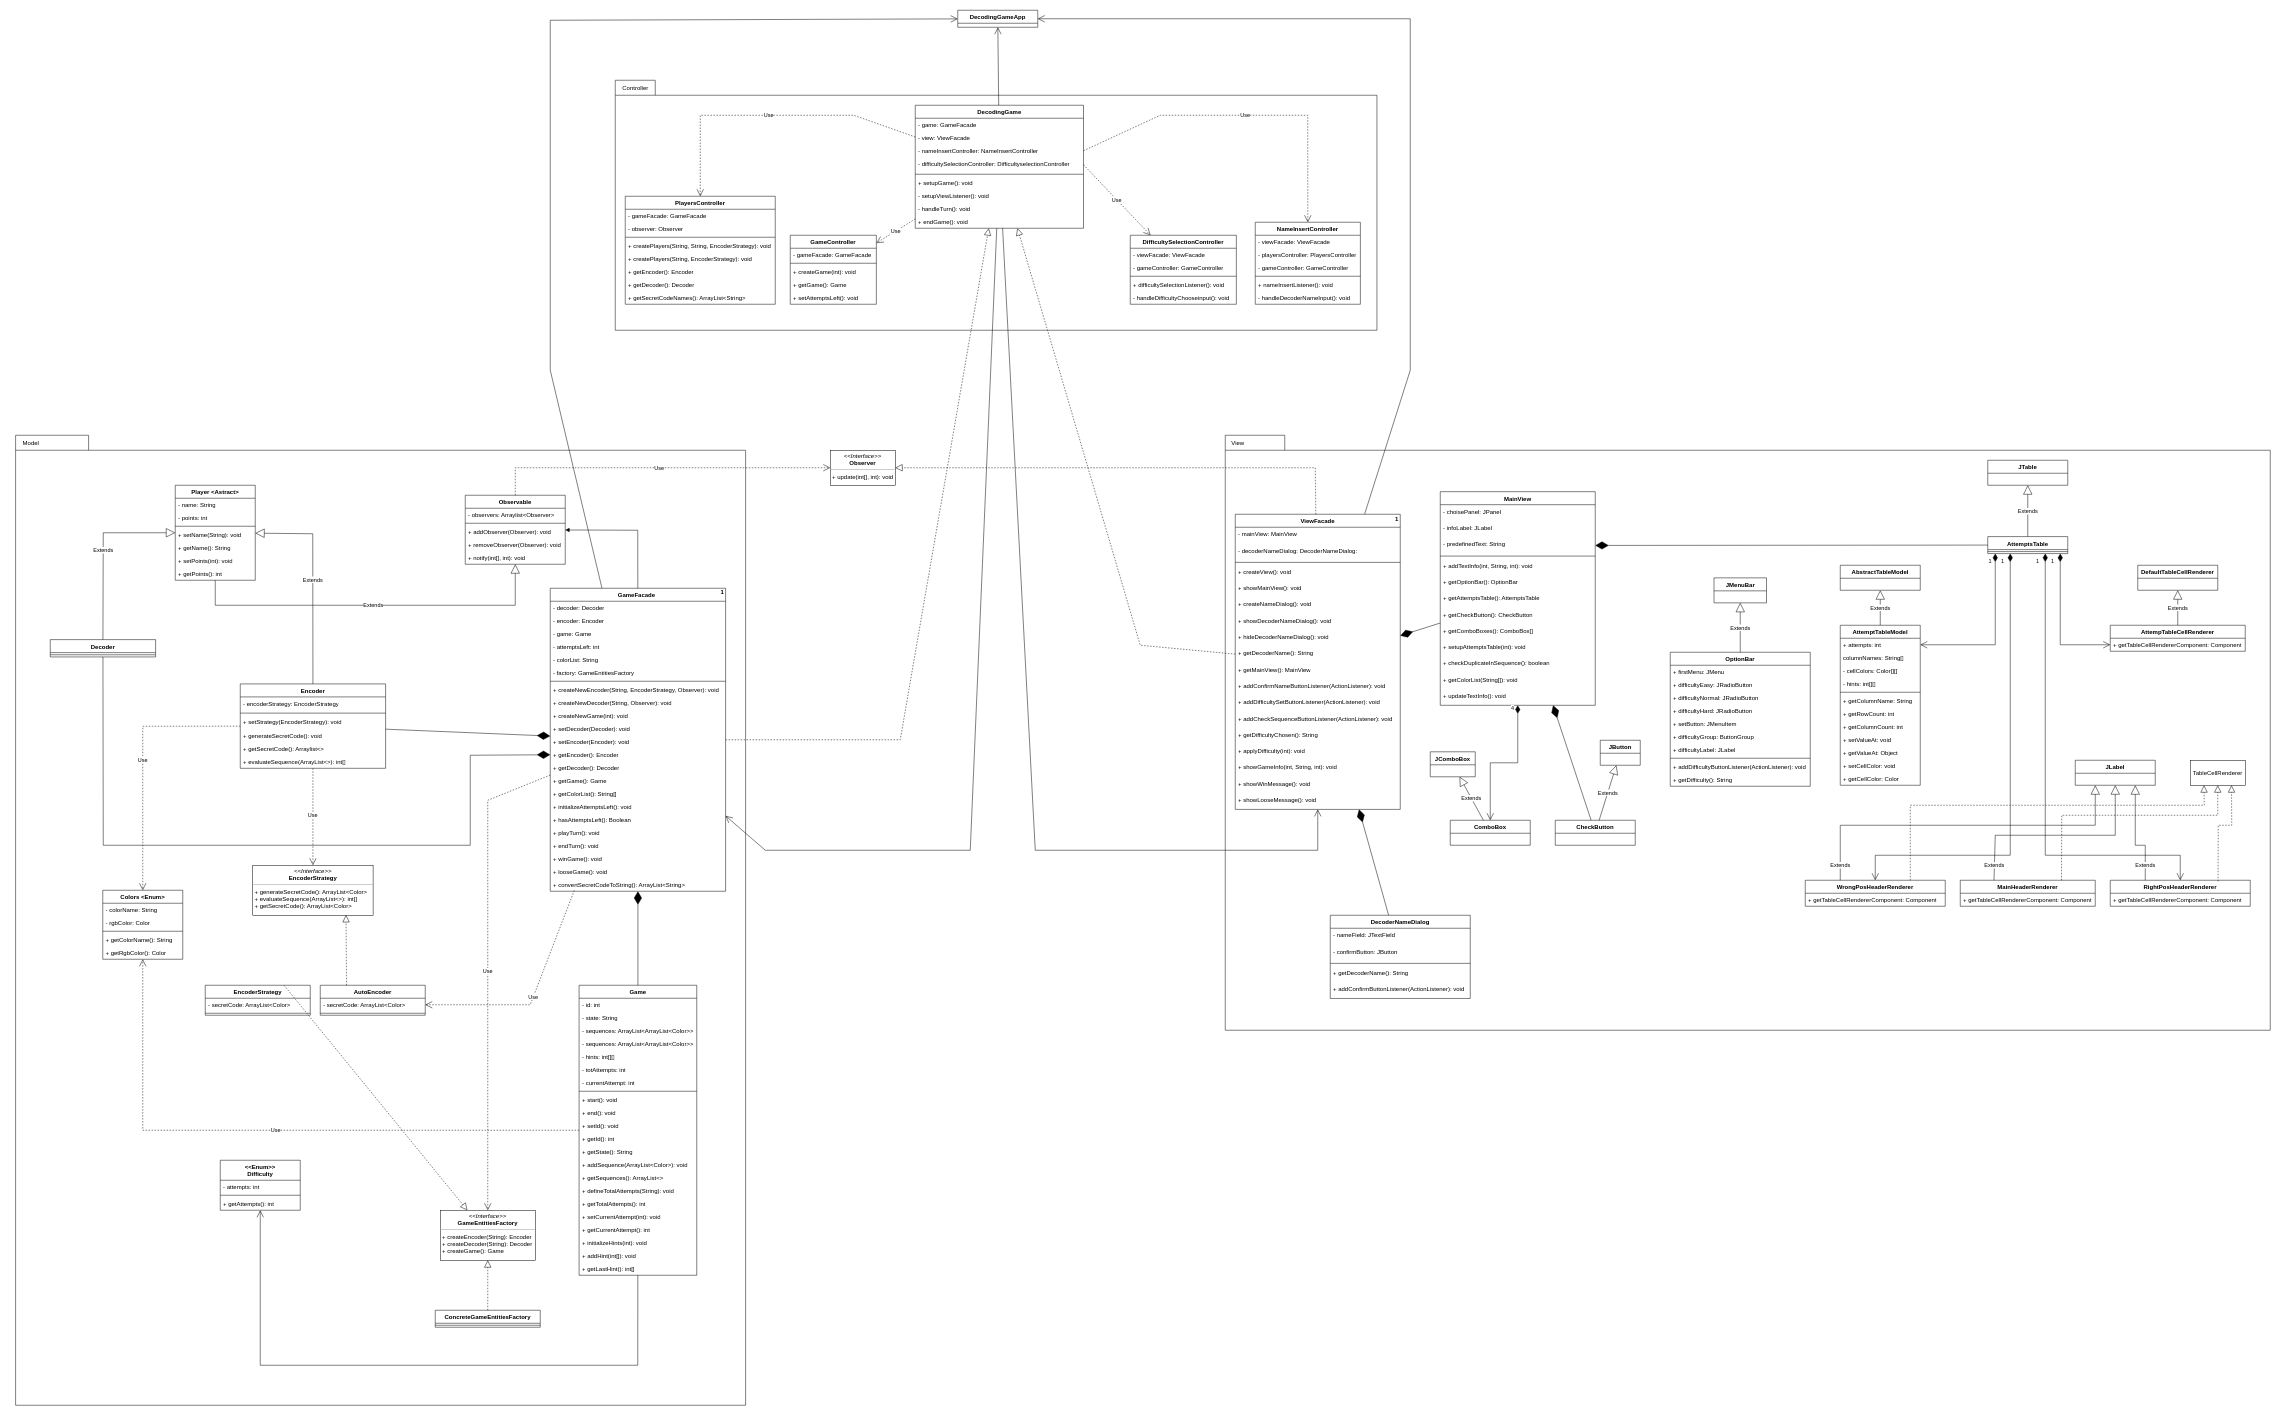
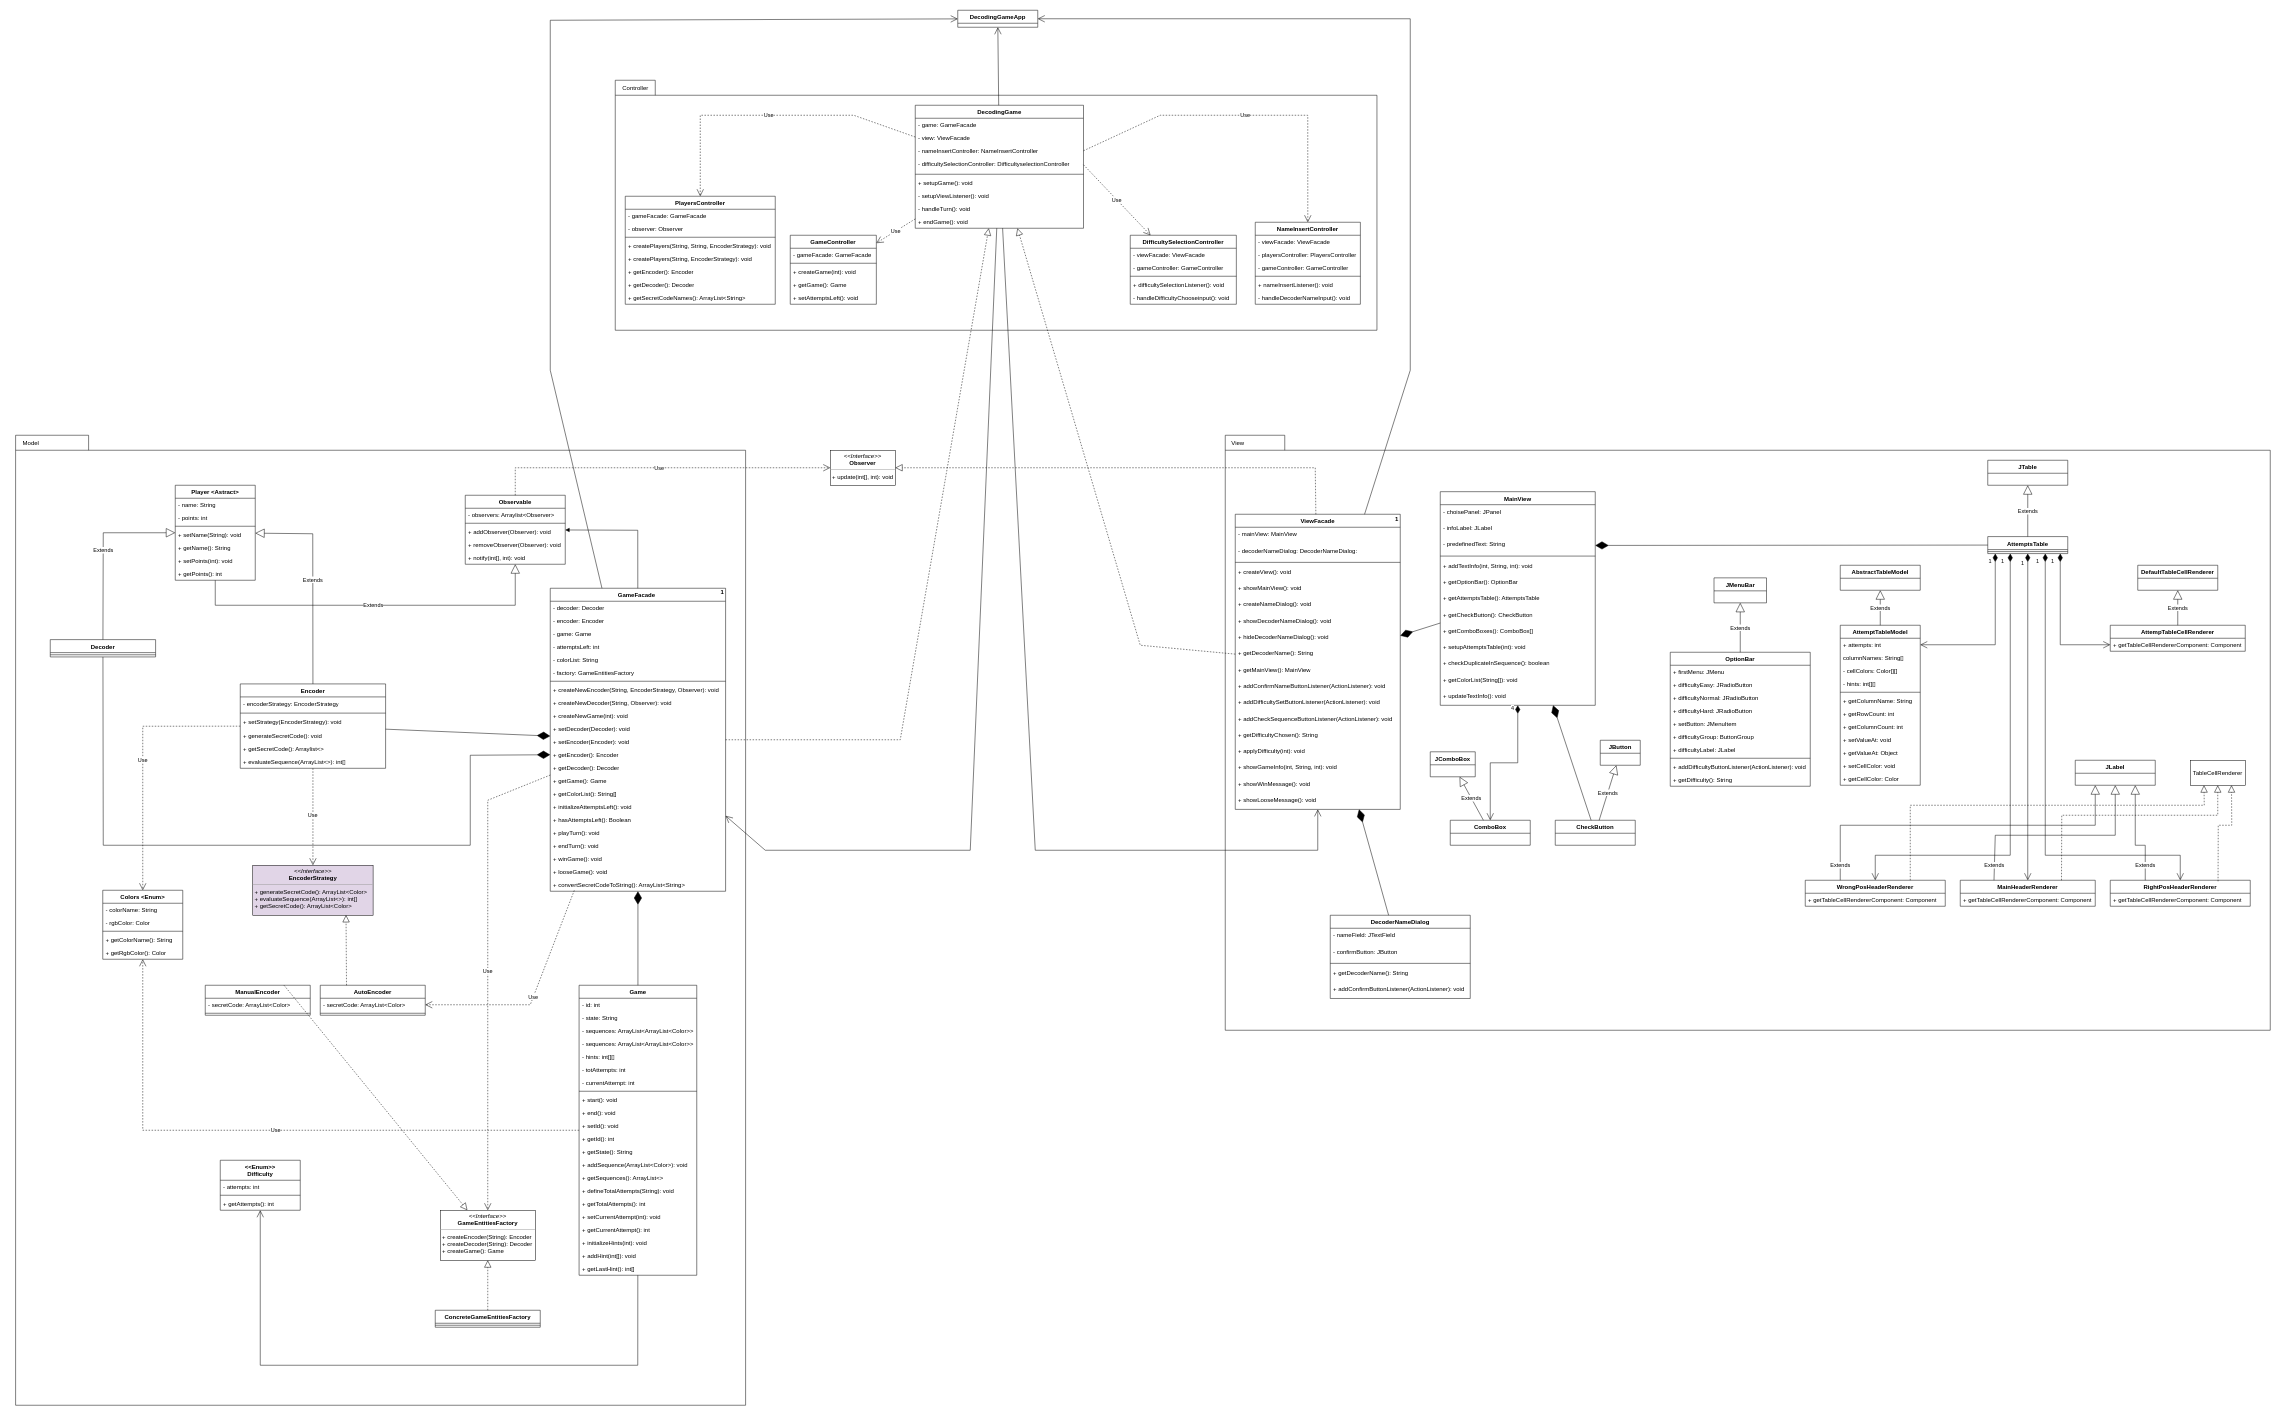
edge "AttemptsTable" -- "MainHeaderRenderer": added, label "1"
node "<<Interface>> EncoderStrategy + generateSecretCode(): ArrayList<Color> + evaluateSequence(ArrayList<>): int[] + getSecretCode(): ArrayList<Color>": fillcolor #ffffff -> #e1d5e7
node "EncoderStrategy": label "EncoderStrategy" -> "ManualEncoder"
